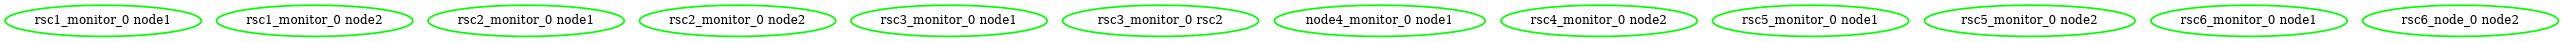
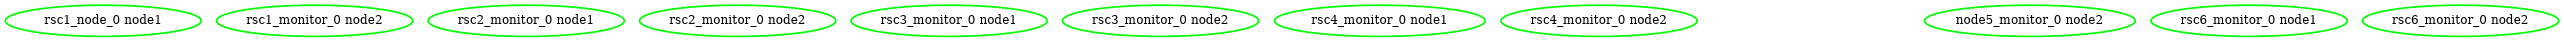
node "rsc1_monitor_0 node1": label "rsc1_monitor_0 node1" -> "rsc1_node_0 node1"
node "rsc3_monitor_0 rsc2": label "rsc3_monitor_0 rsc2" -> "rsc3_monitor_0 node2"
node "node4_monitor_0 node1": label "node4_monitor_0 node1" -> "rsc4_monitor_0 node1"
node "rsc5_monitor_0 node1": removed
node "rsc5_monitor_0 node2": label "rsc5_monitor_0 node2" -> "node5_monitor_0 node2"
node "rsc6_node_0 node2": label "rsc6_node_0 node2" -> "rsc6_monitor_0 node2"
